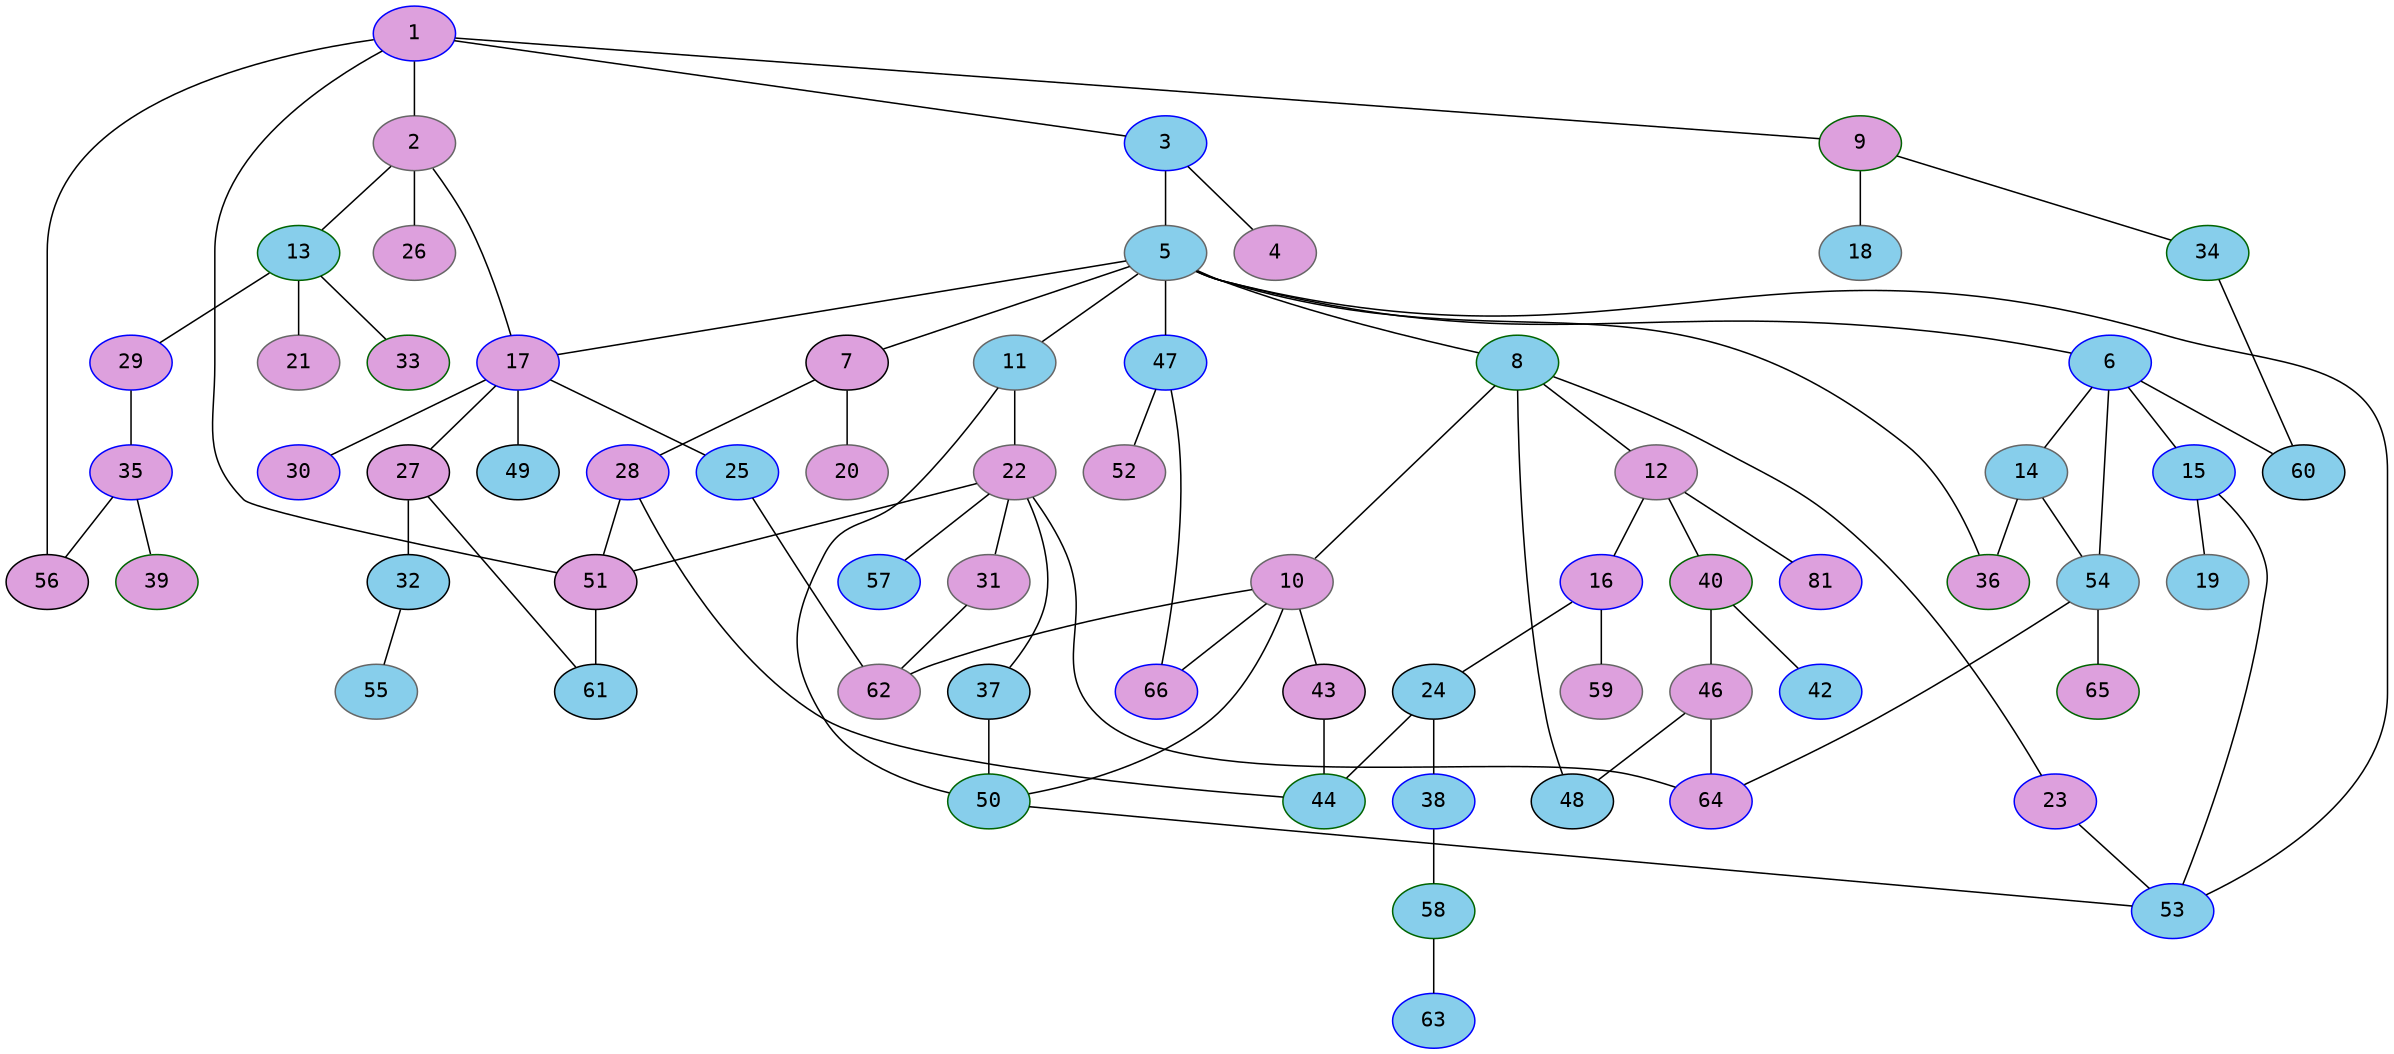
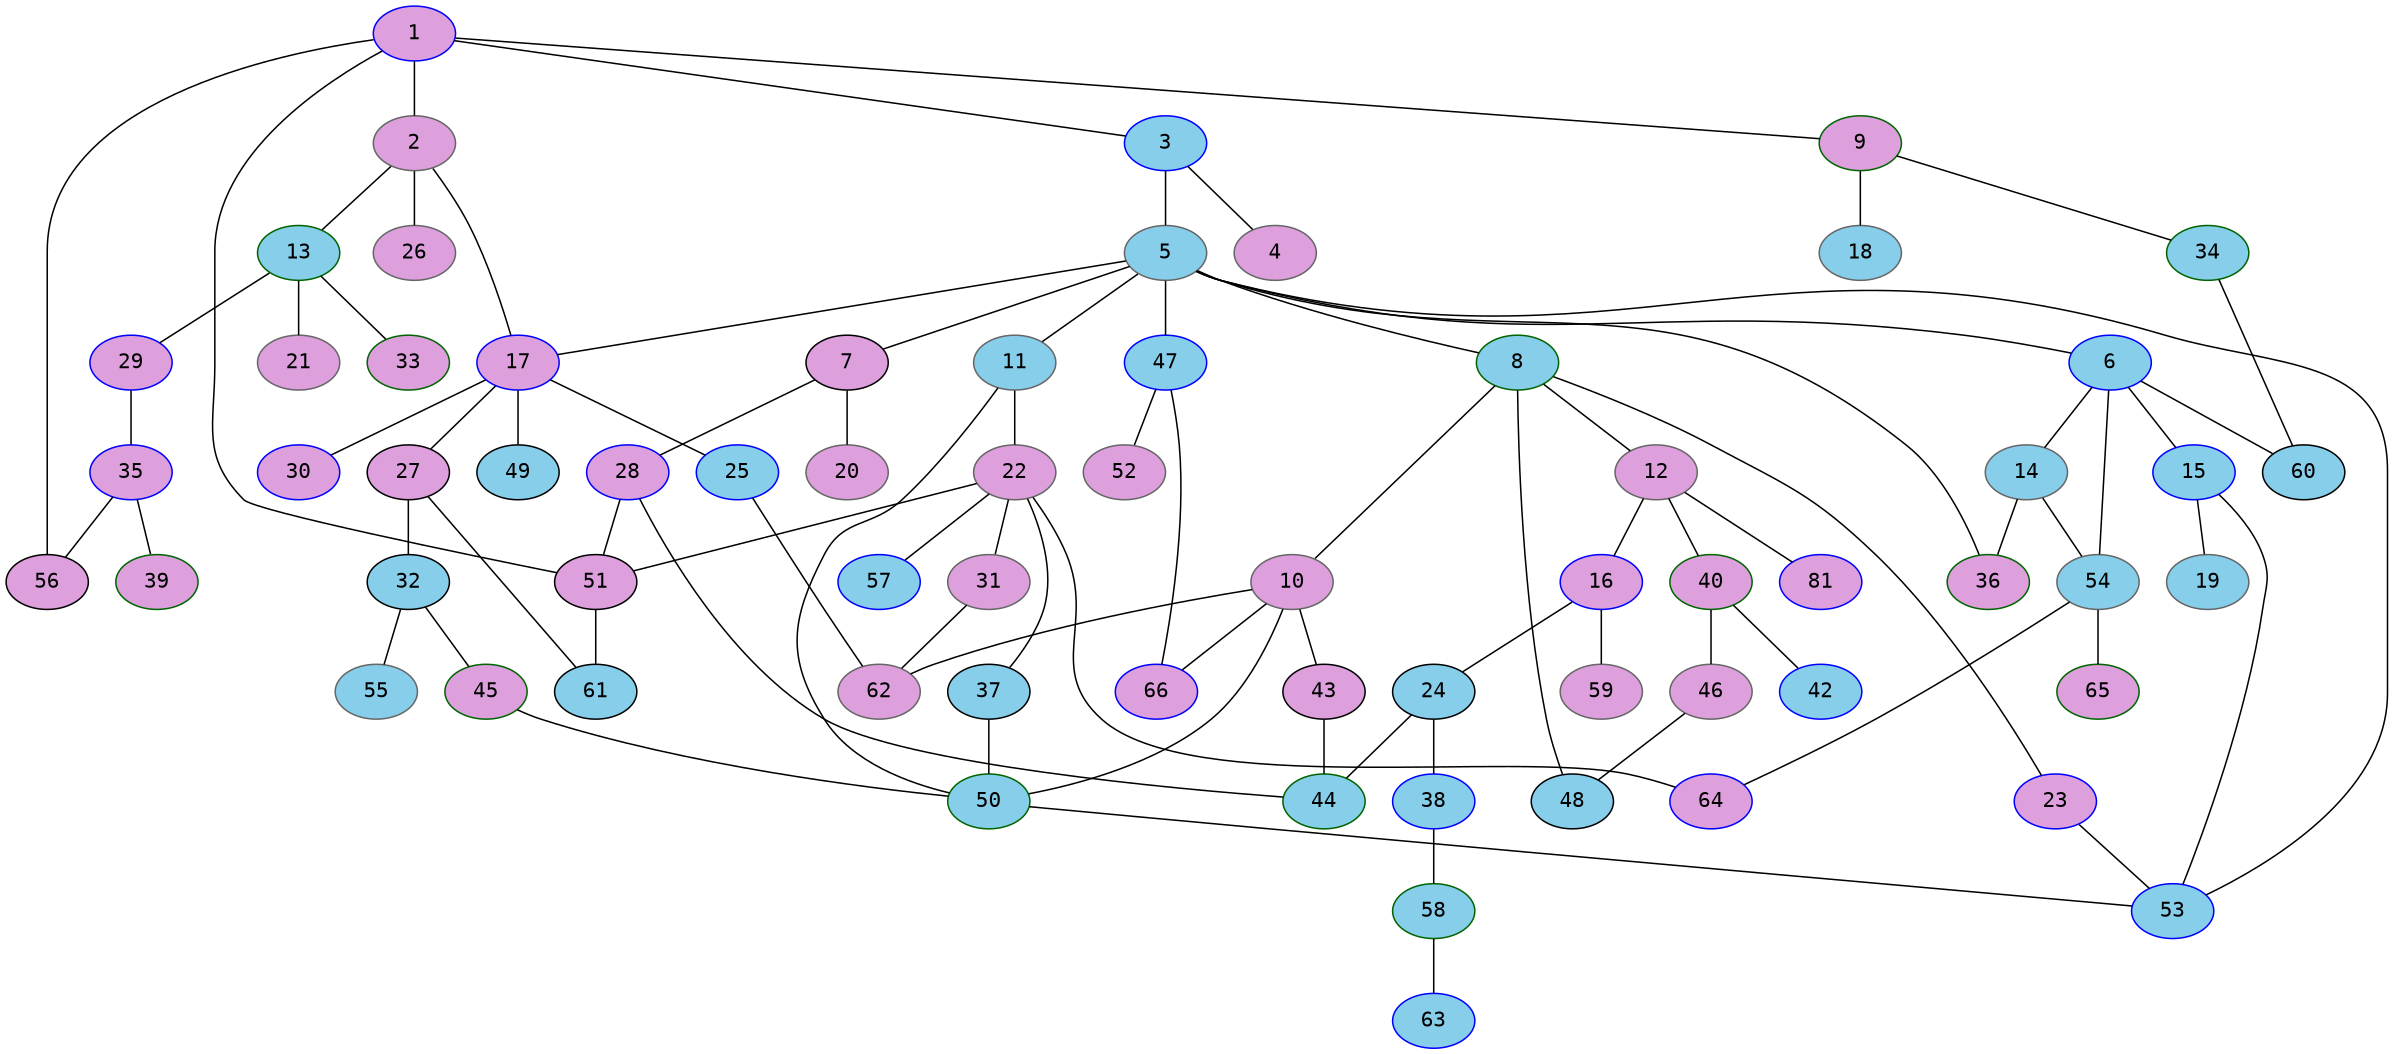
node "45": added
edge "46" -- "64": removed
